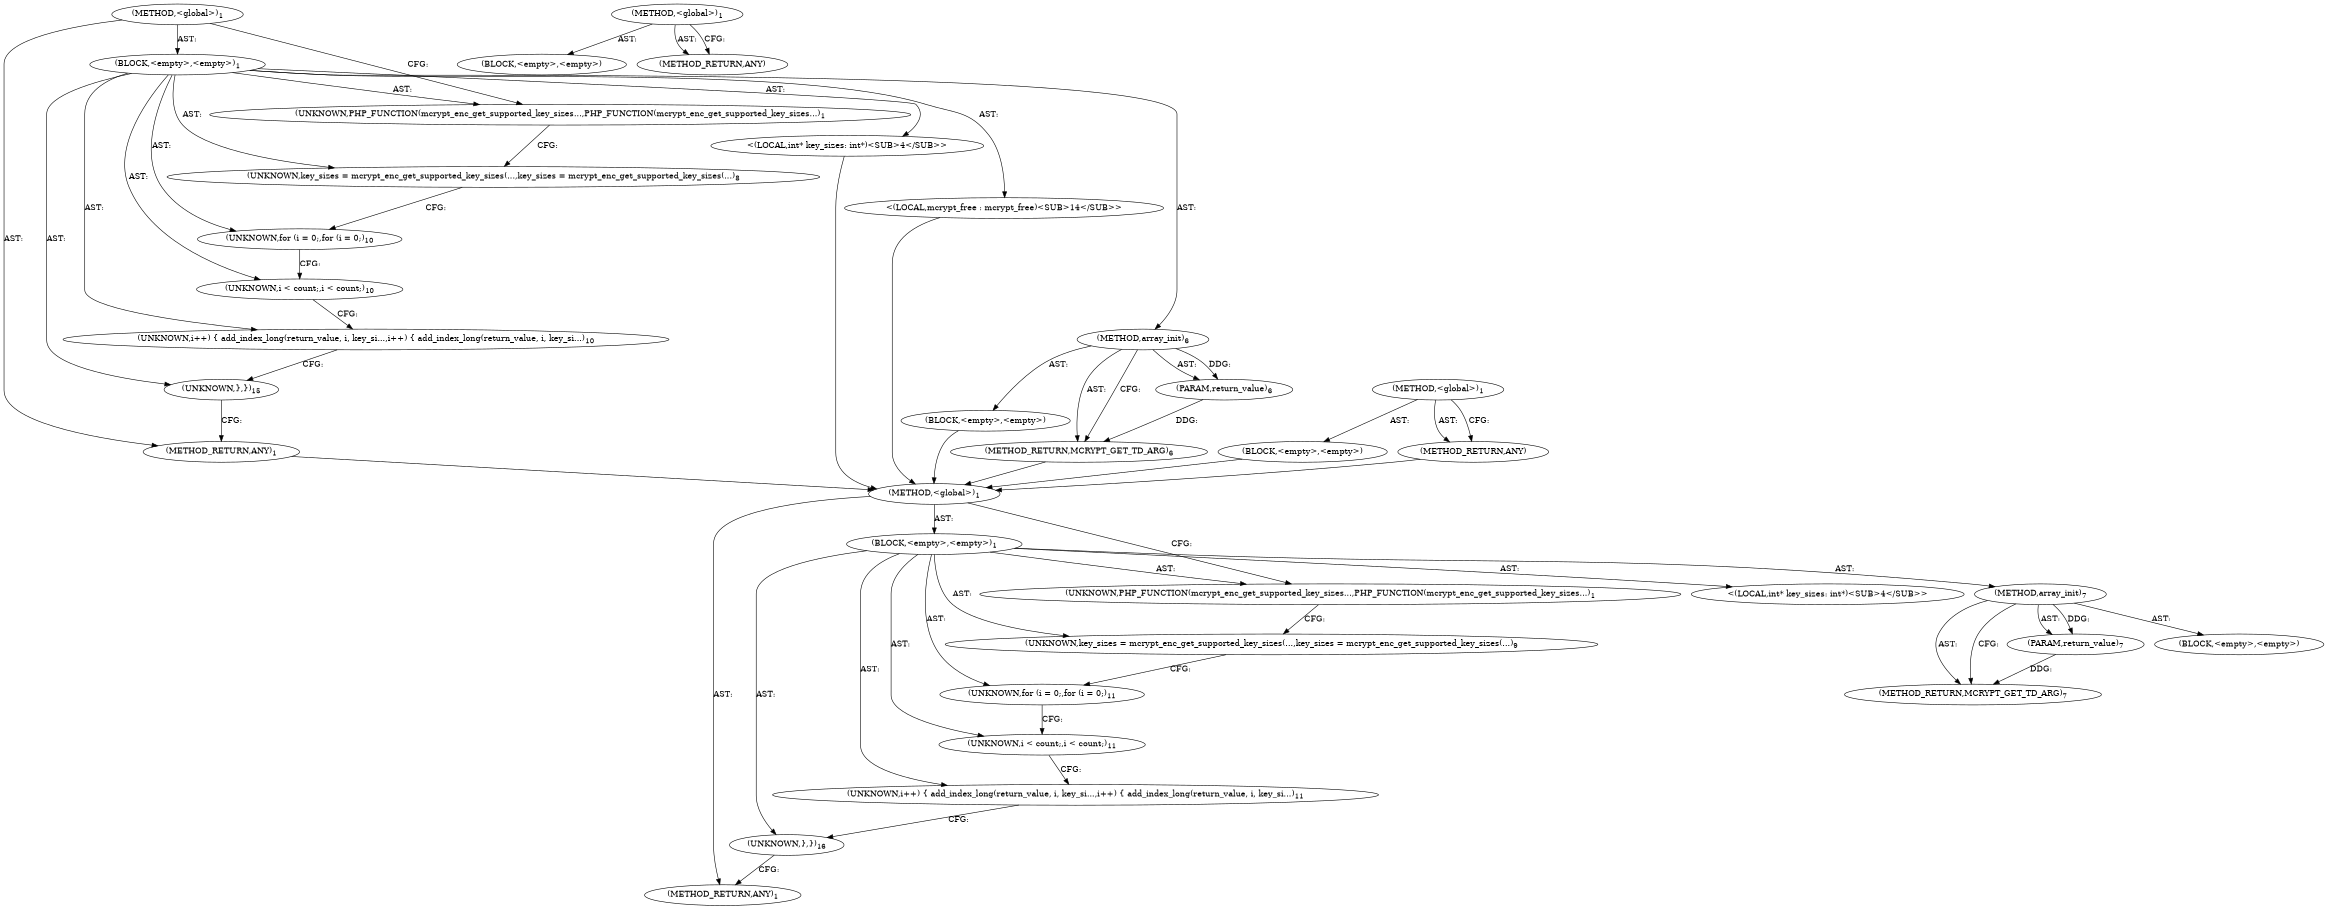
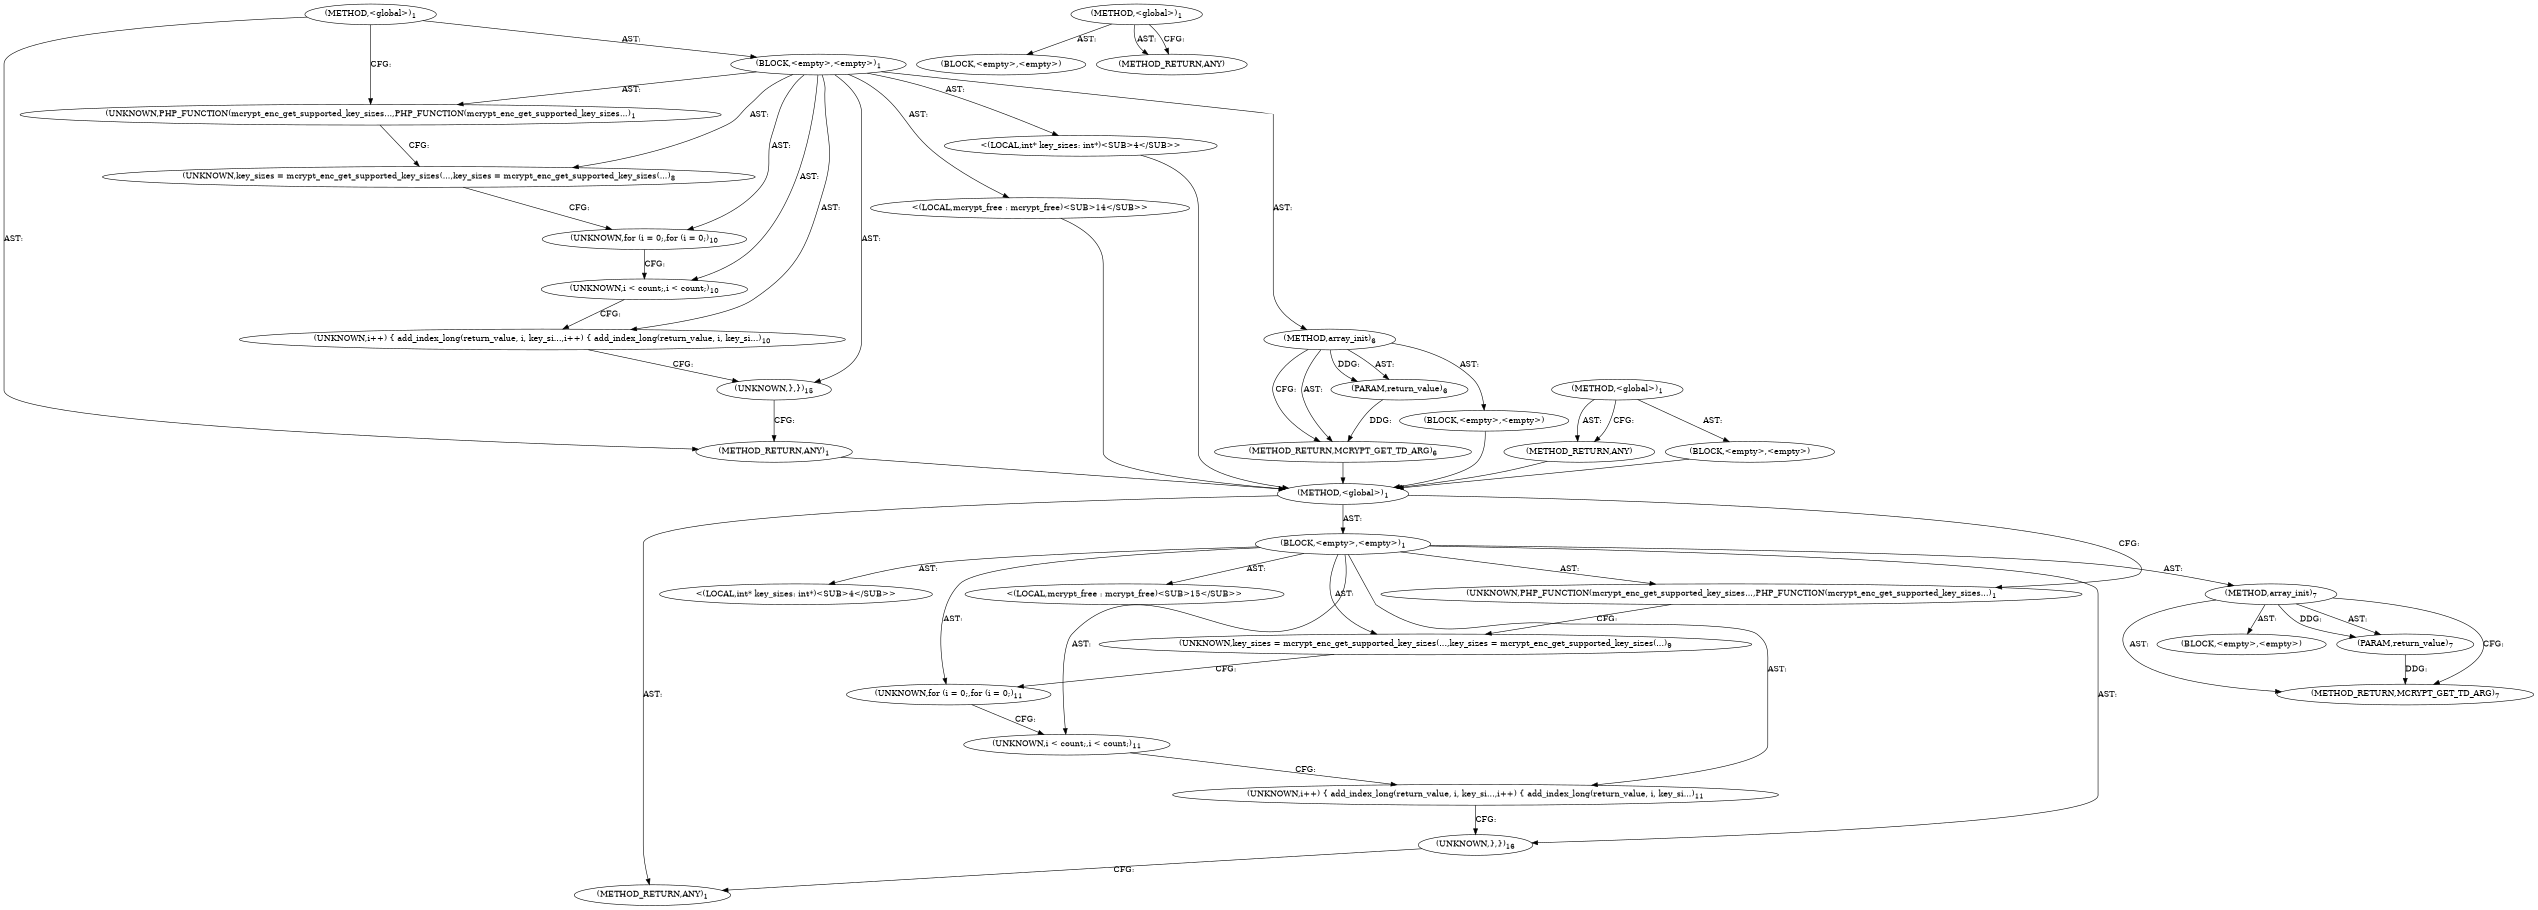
node "<(LOCAL,mcrypt_free : mcrypt_free)<SUB>15</SUB>>": added
